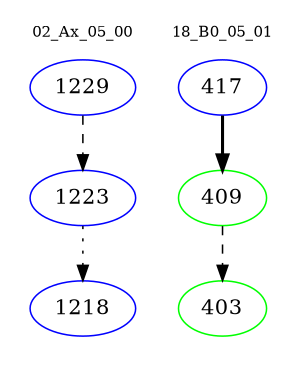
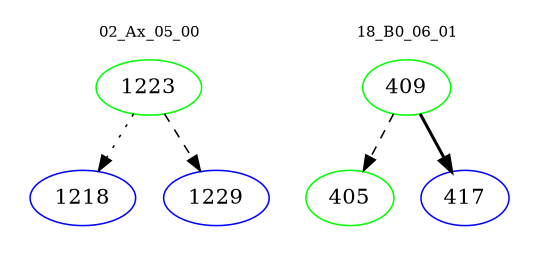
cluster "18_B0_05_01": label "18_B0_05_01" -> "18_B0_06_01"
edge "1229" -> "1223": reversed
edge "417" -> "409": reversed
node "1223": color blue -> green
node "403": label "403" -> "405"
